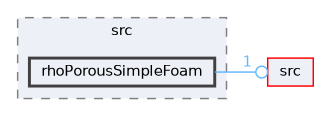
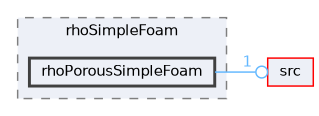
cluster "src": label "src" -> "rhoSimpleFoam"
